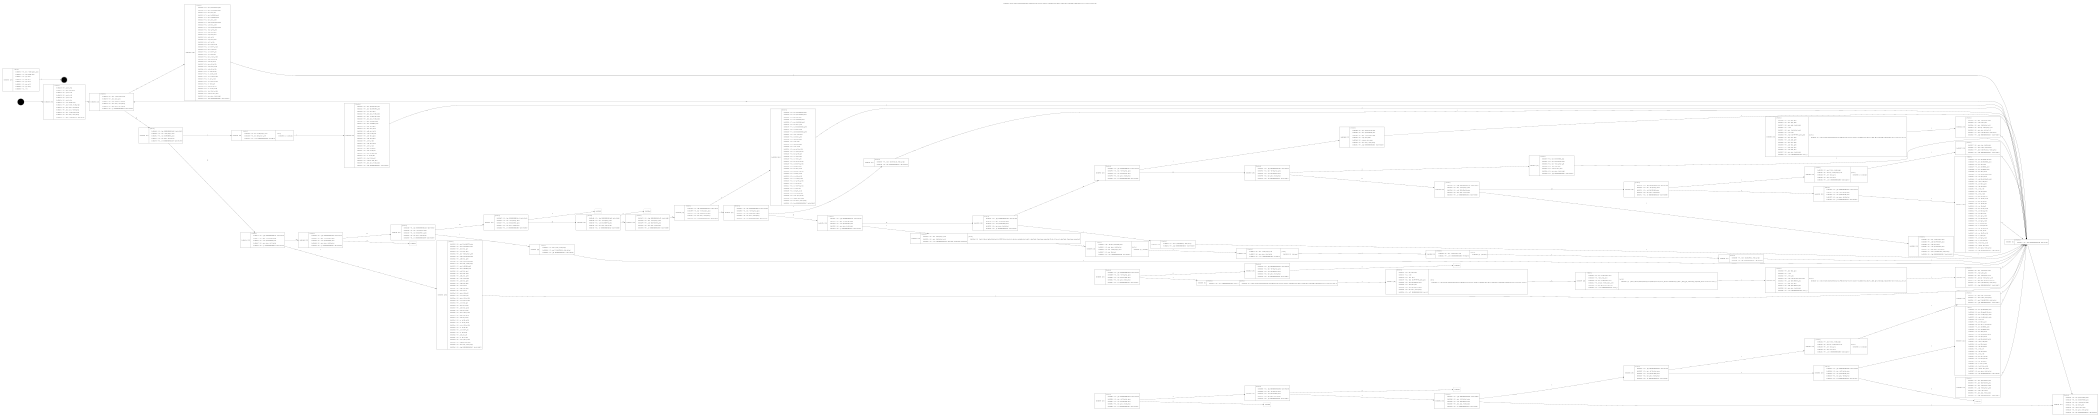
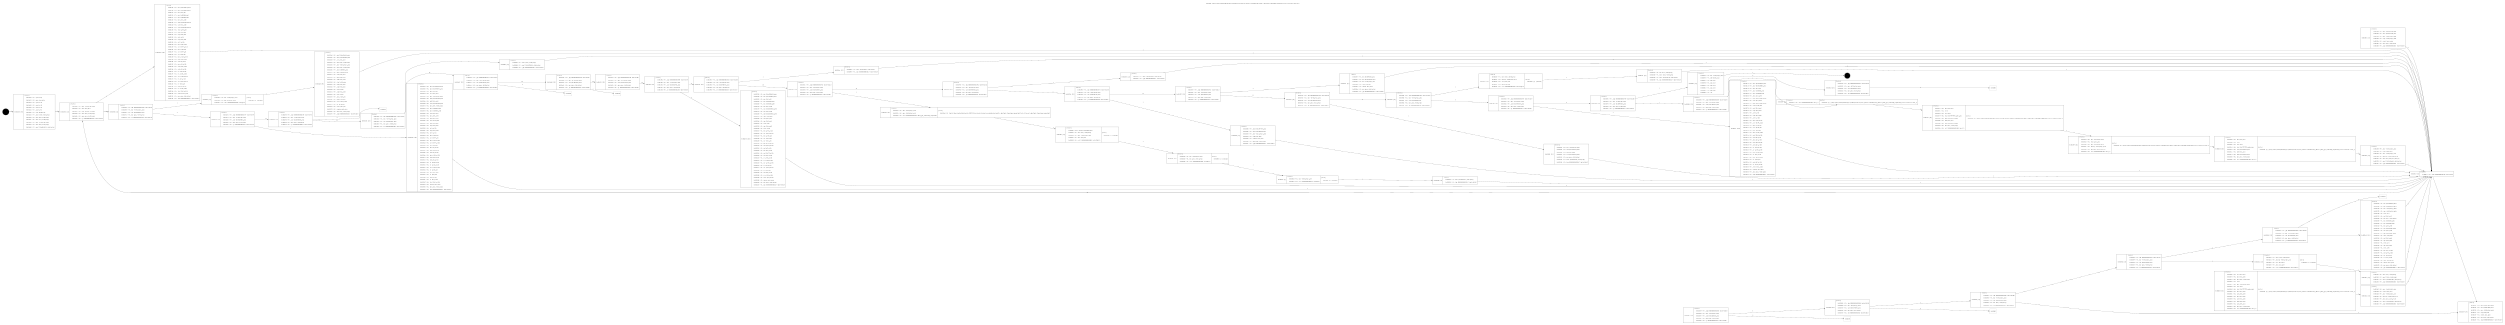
node "0x401feb [25]": added
